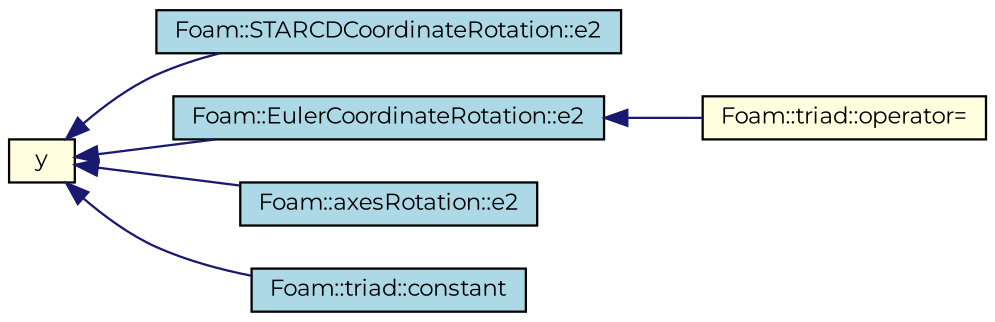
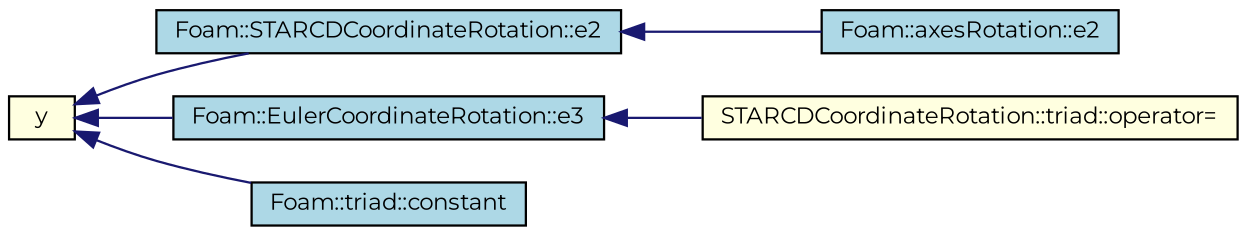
node "Foam::EulerCoordinateRotation::e2": label "Foam::EulerCoordinateRotation::e2" -> "Foam::EulerCoordinateRotation::e3"
node "Foam::triad::operator=": label "Foam::triad::operator=" -> "STARCDCoordinateRotation::triad::operator="
edge "Foam::axesRotation::e2" -> "y": now "Foam::axesRotation::e2" -> "Foam::STARCDCoordinateRotation::e2"
